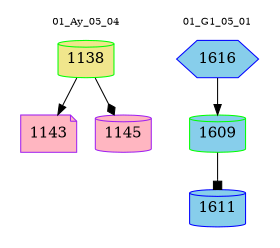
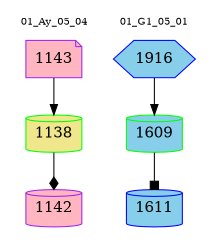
node "1616": label "1616" -> "1916"
edge "1138" -> "1143": reversed
node "1145": label "1145" -> "1142"
